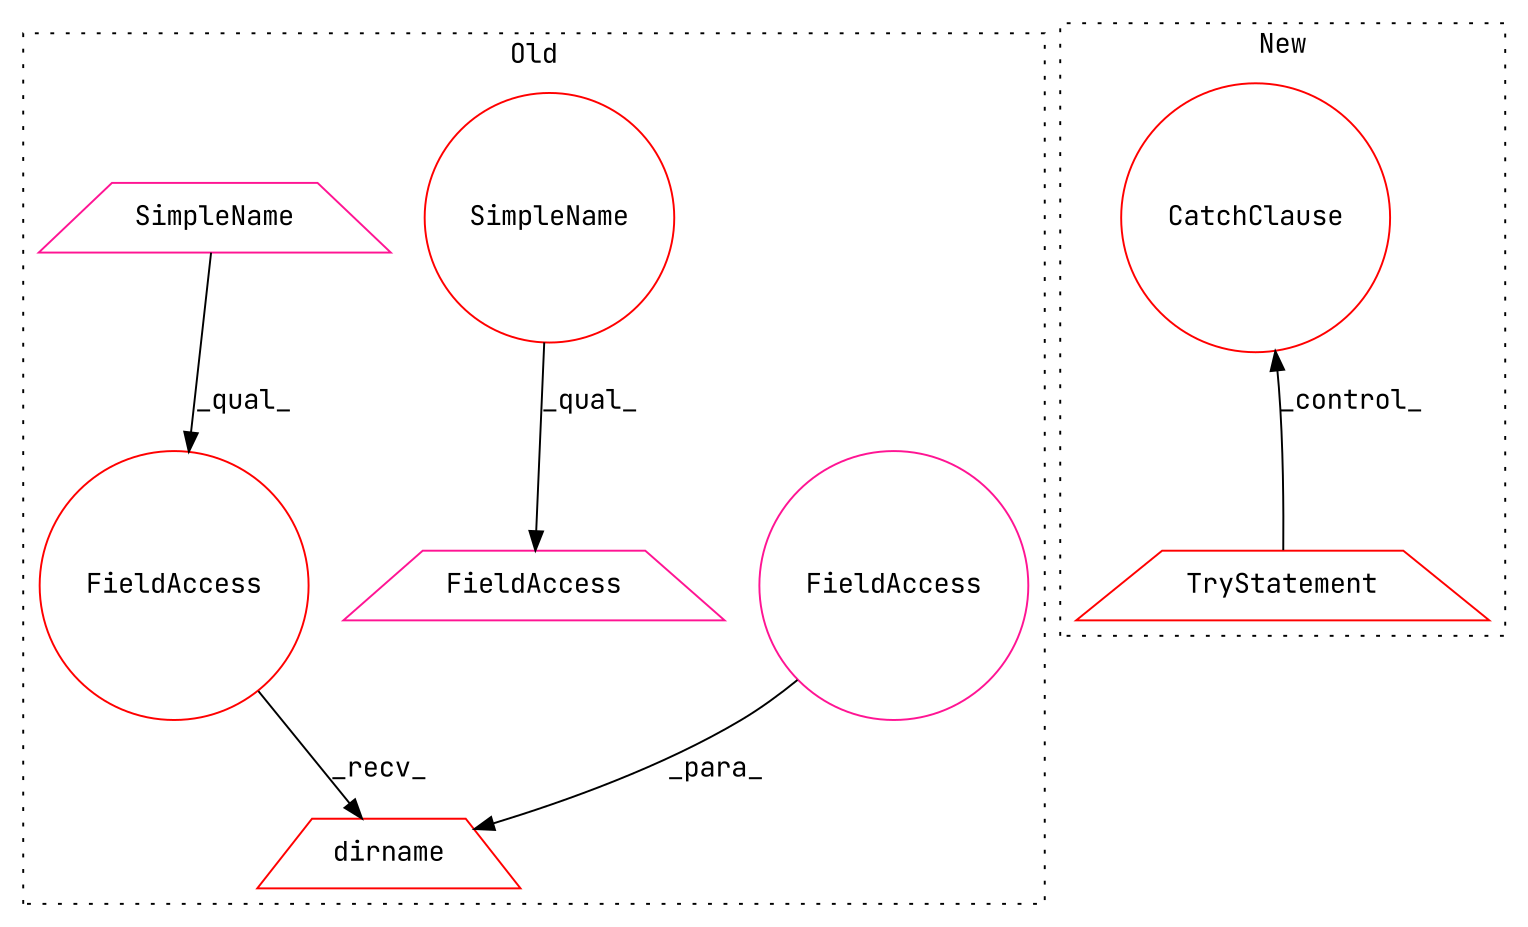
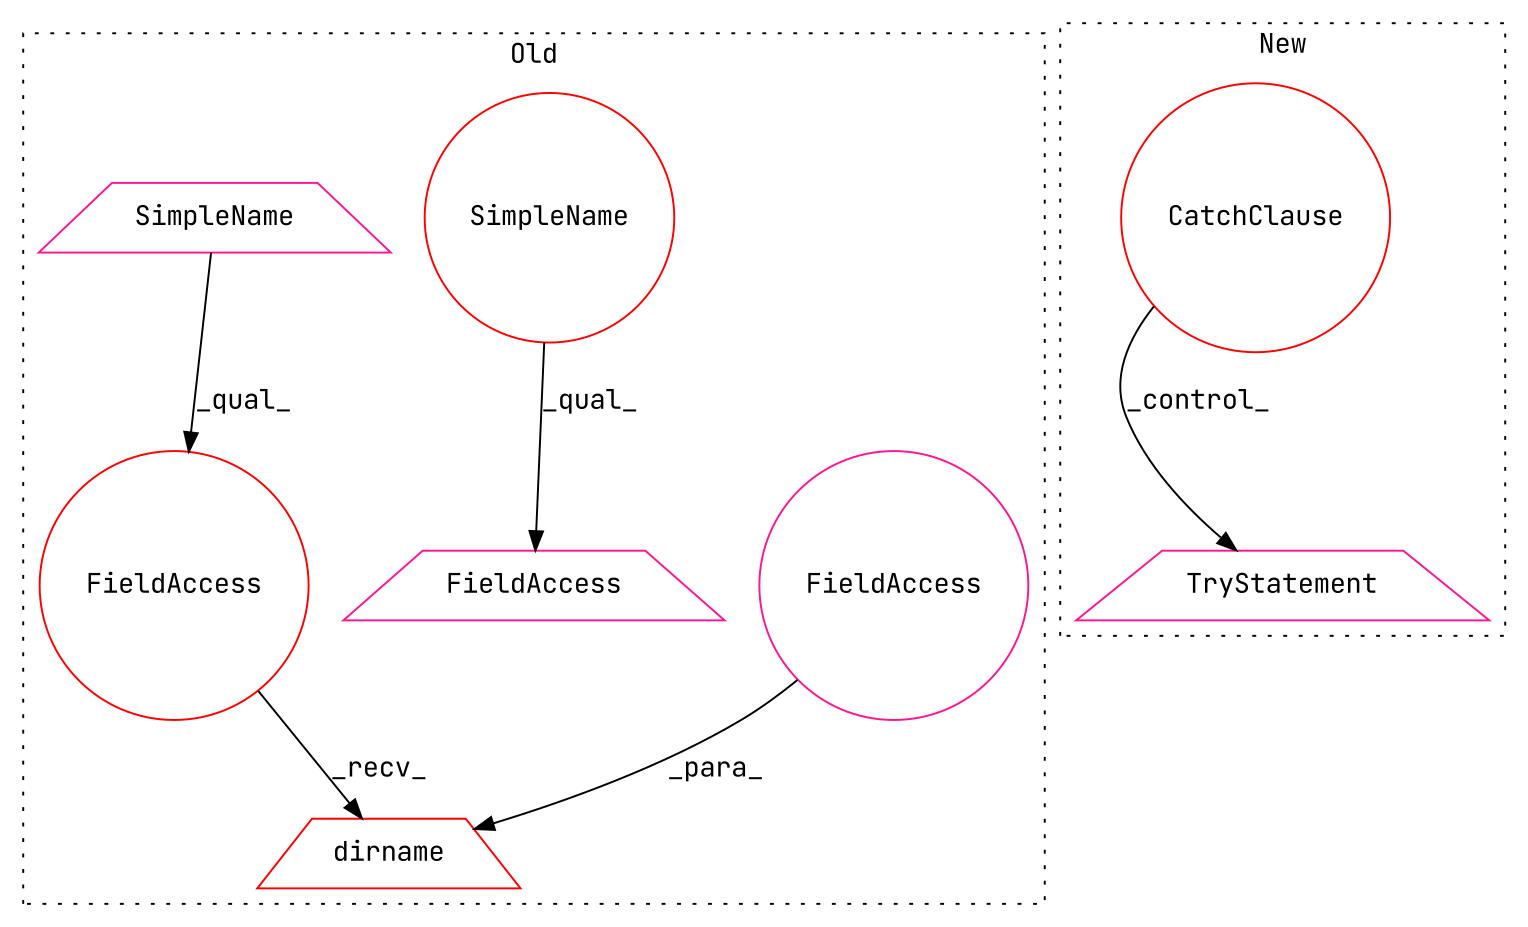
edge "TryStatement" -> "CatchClause": reversed
node "TryStatement": color red -> deeppink
